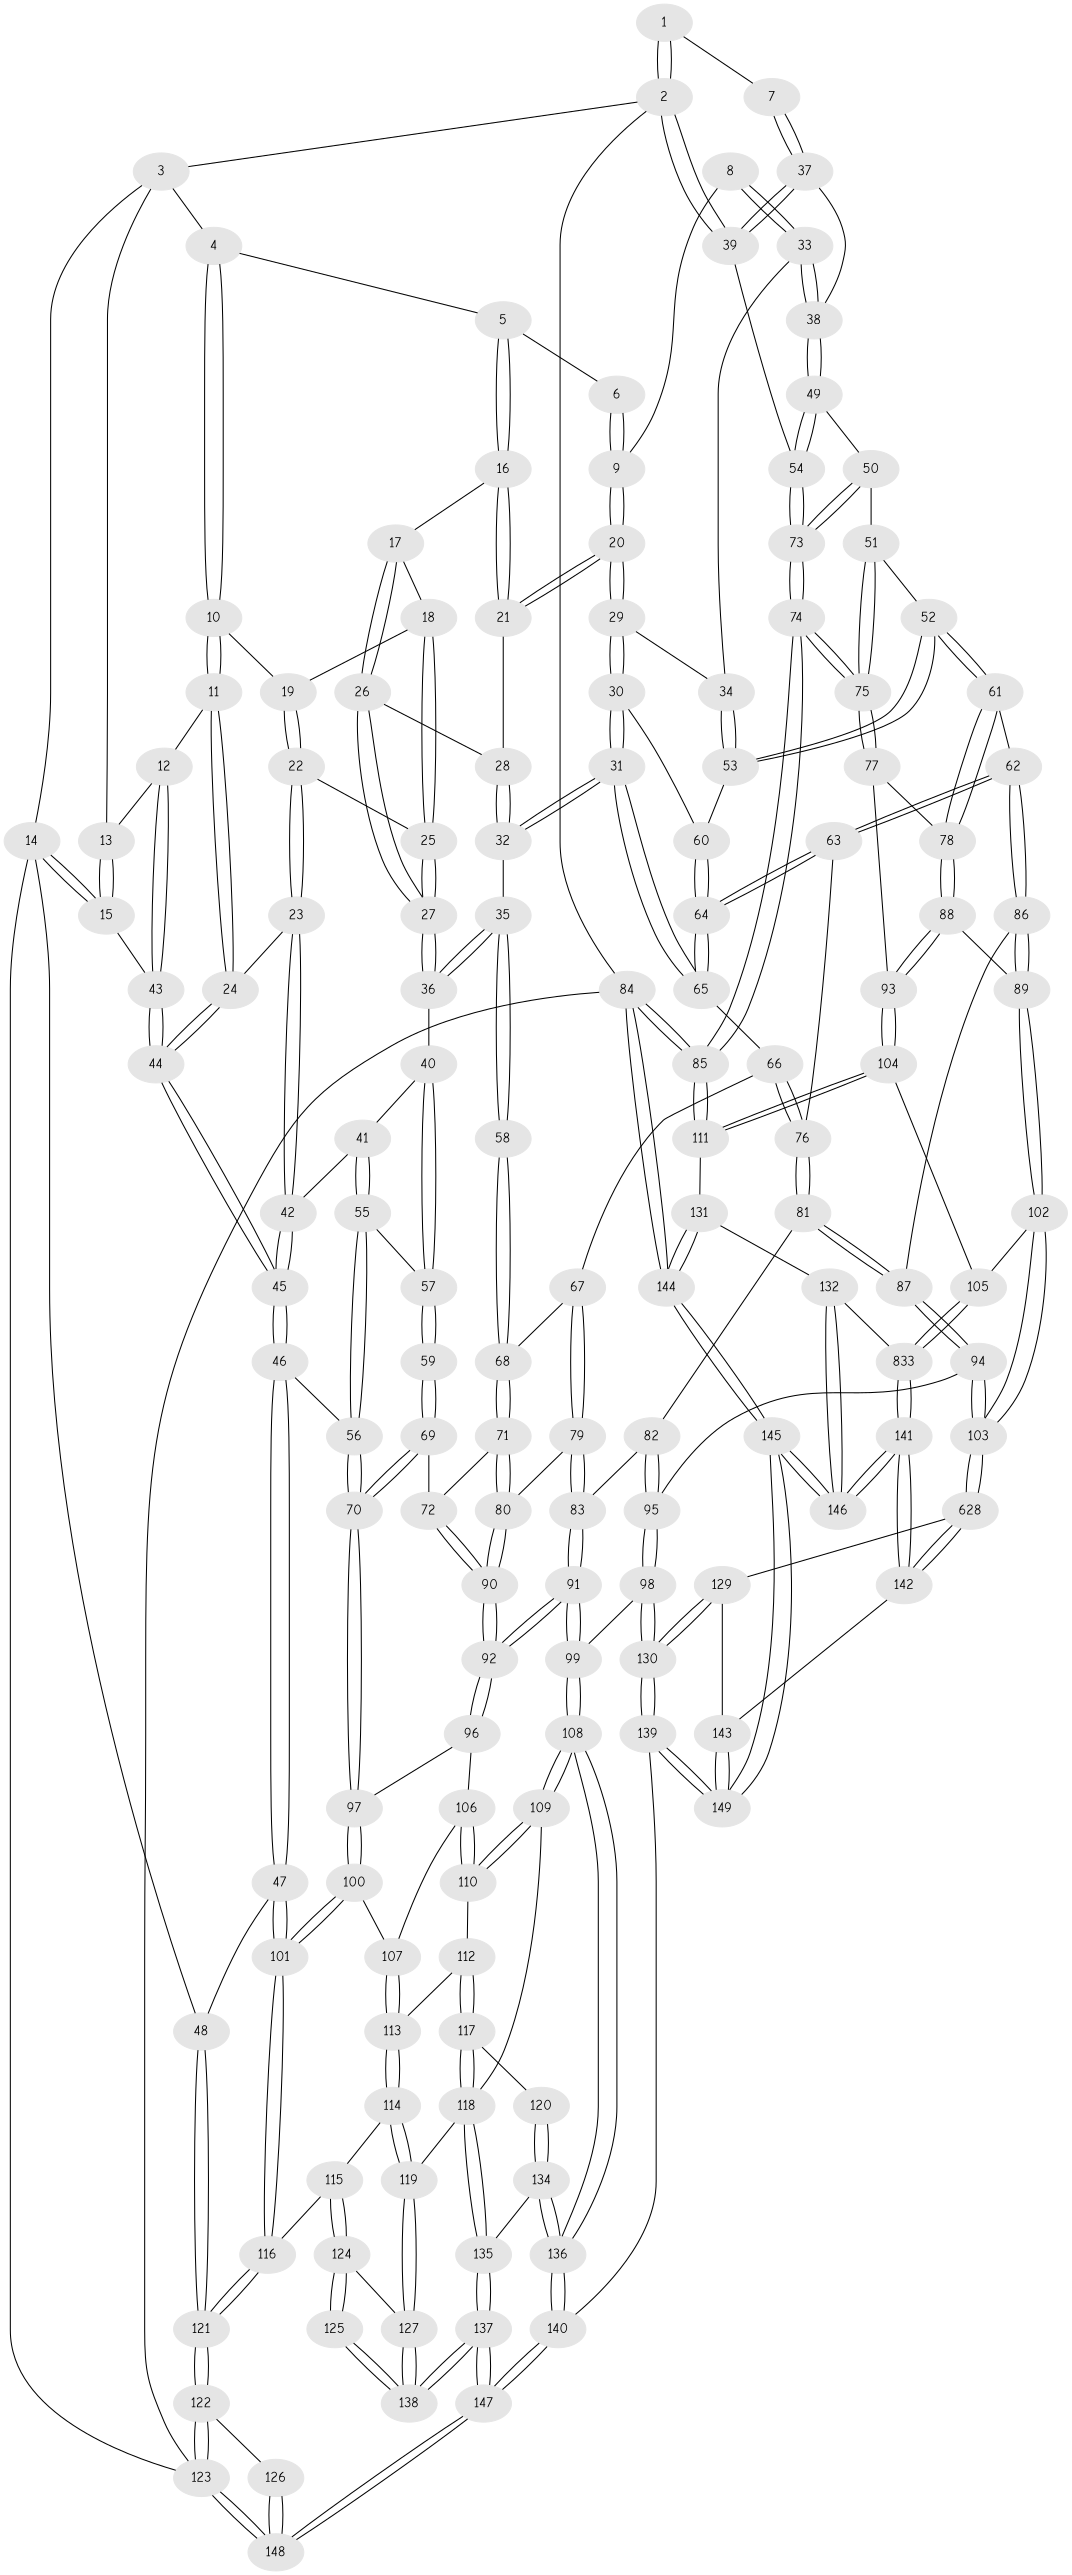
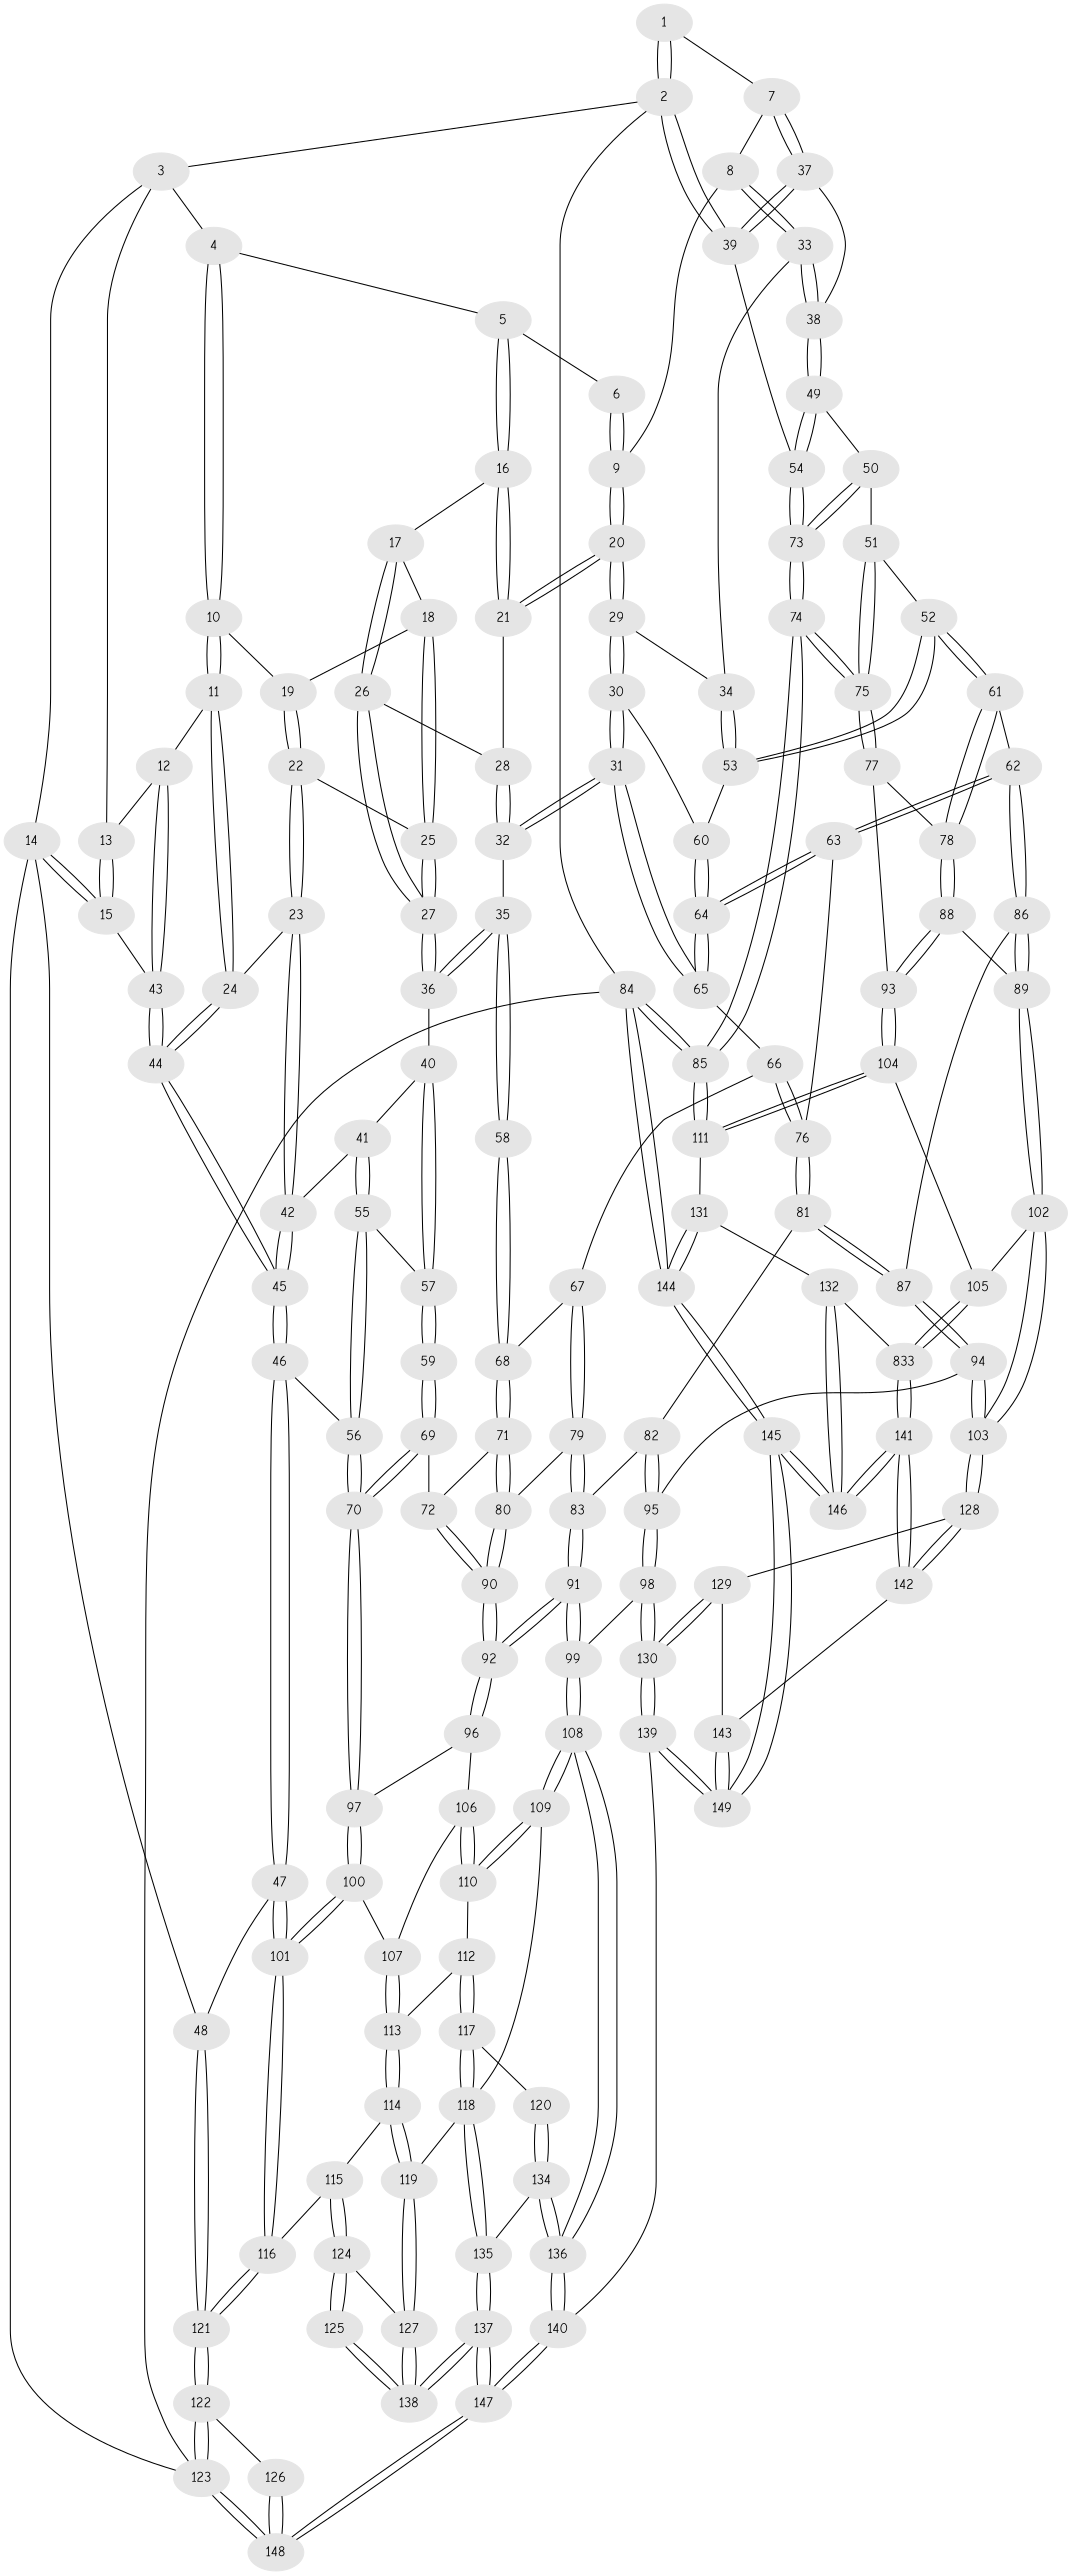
edge "7" -- "8": added
node "628": label "628" -> "128"
